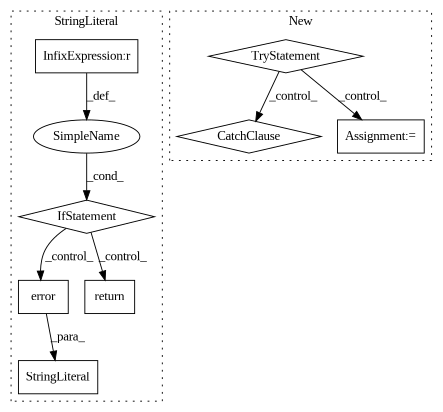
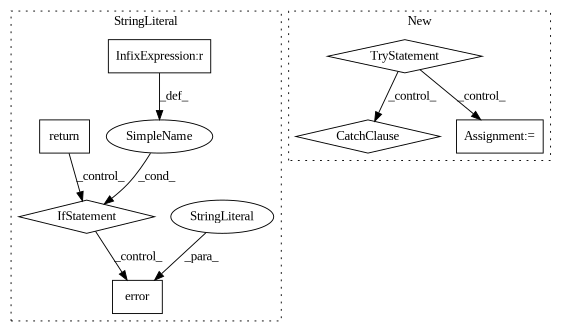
edge "IfStatement" -> "return": reversed
edge "error" -> "StringLiteral": reversed
node "StringLiteral": shape box -> ellipse
